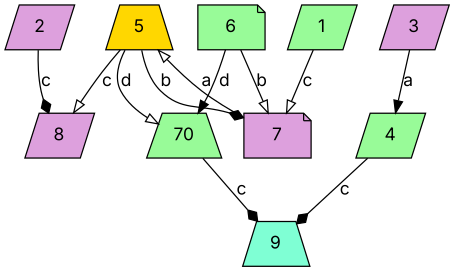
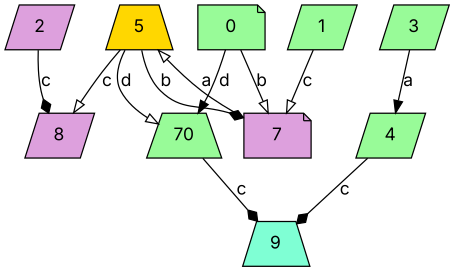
node "6": label "6" -> "0"
node "3": fillcolor plum -> palegreen
